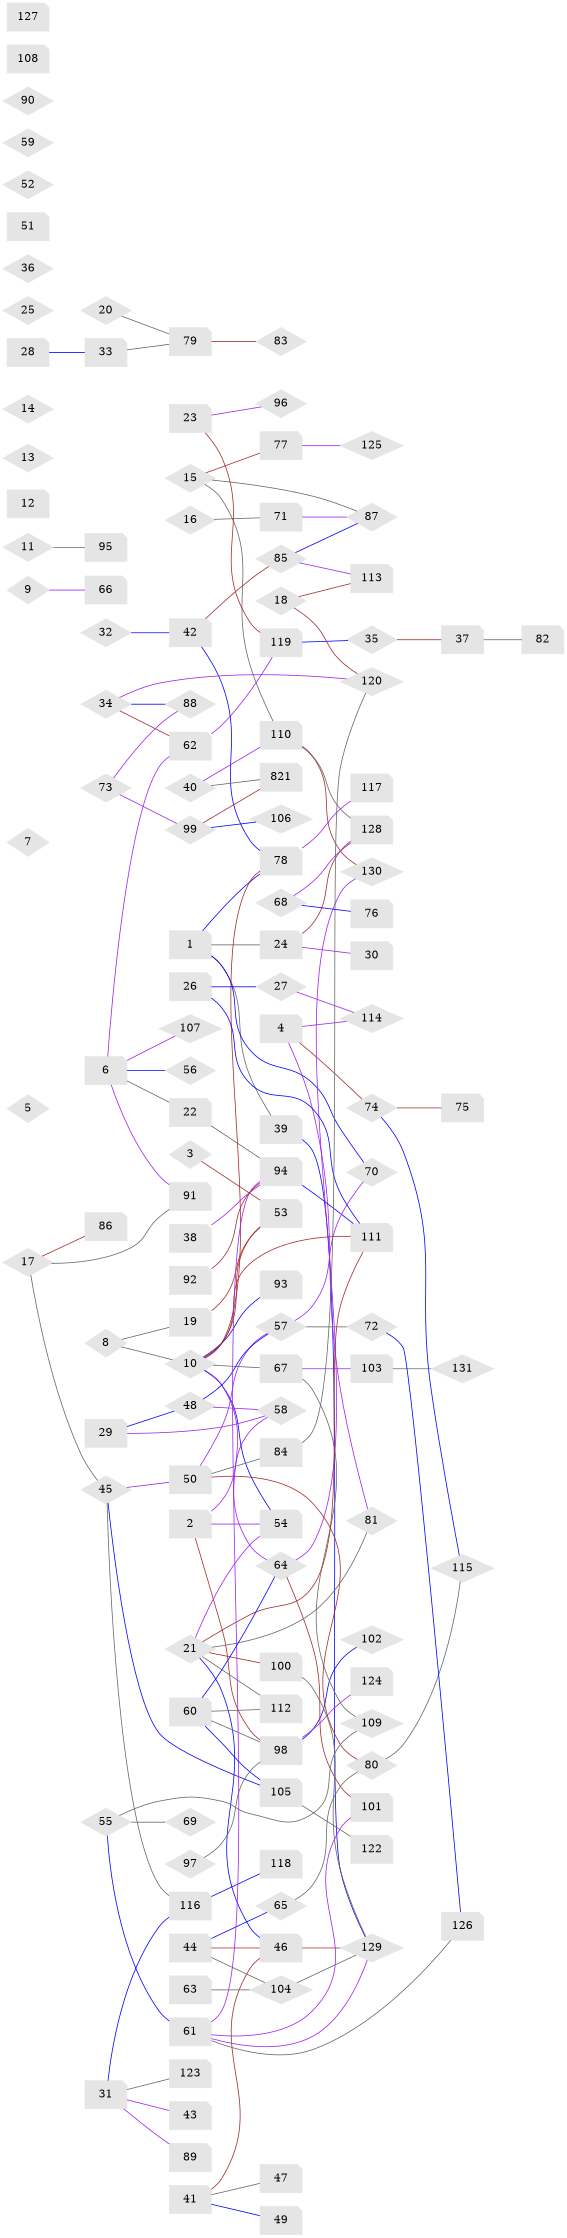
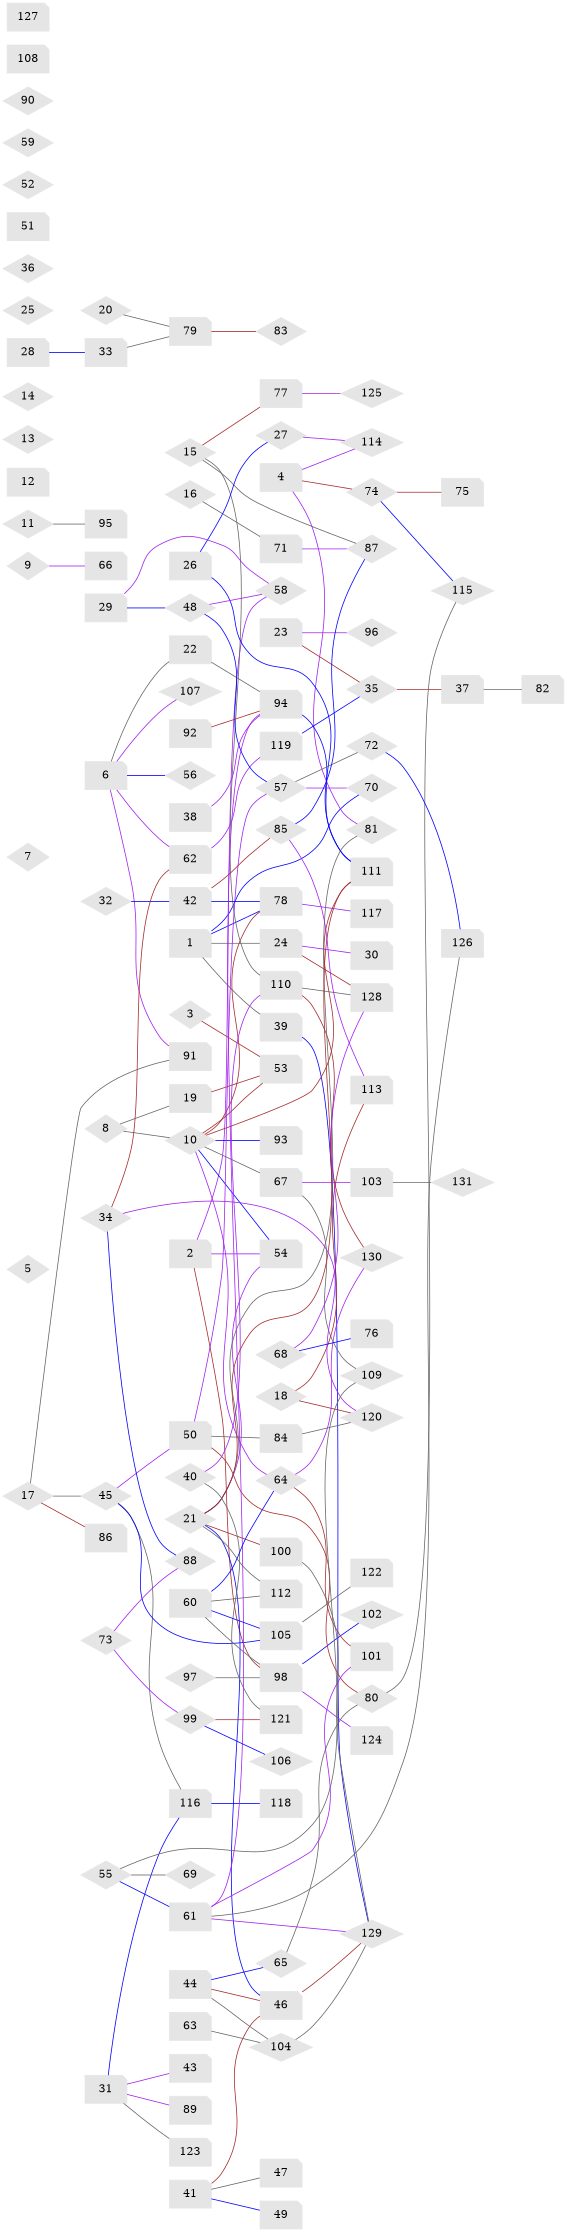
edge "23" -- "119": now "23" -- "35"
node "821": label "821" -> "121"
